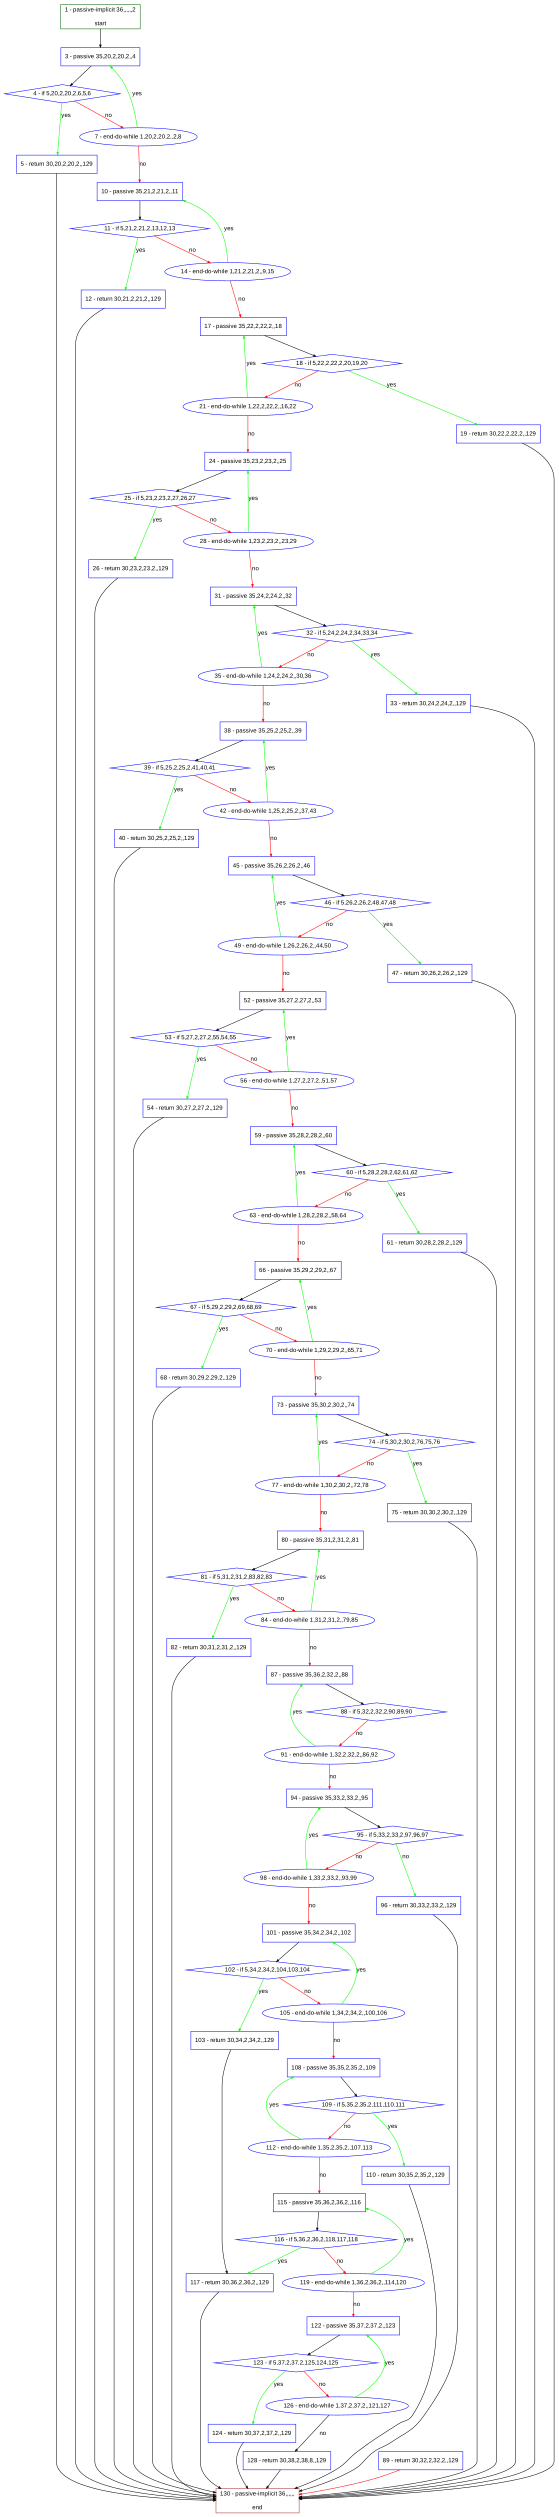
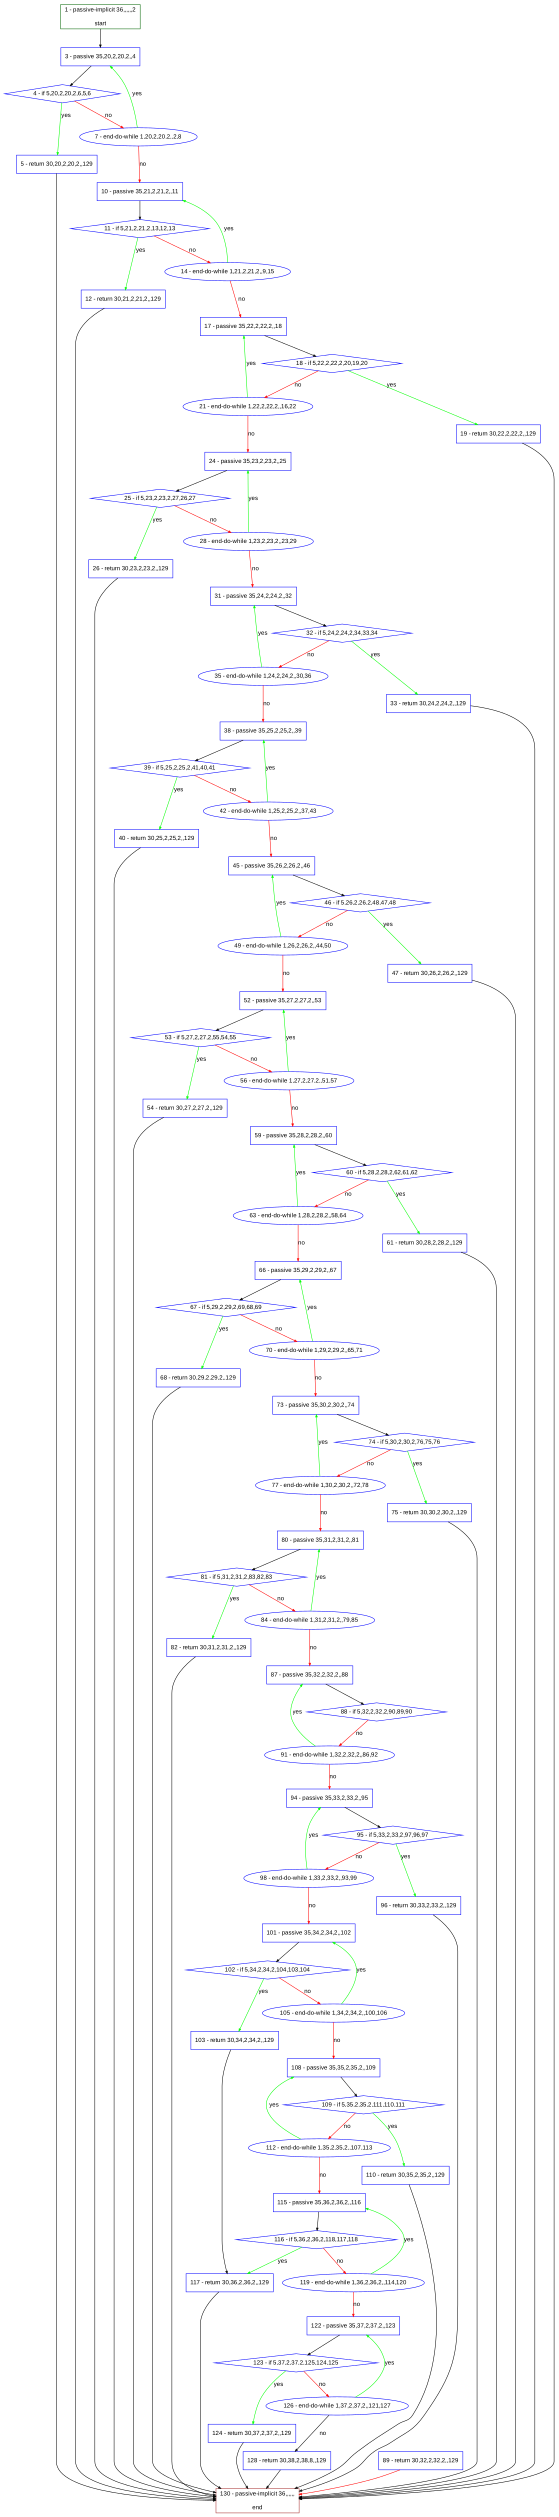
node "87 - passive 35,36,2,32,2,,88": label "87 - passive 35,36,2,32,2,,88" -> "87 - passive 35,32,2,32,2,,88"
edge "95 - if 5,33,2,33,2,97,96,97" -> "96 - return 30,33,2,33,2,,129": label "no" -> "yes"
